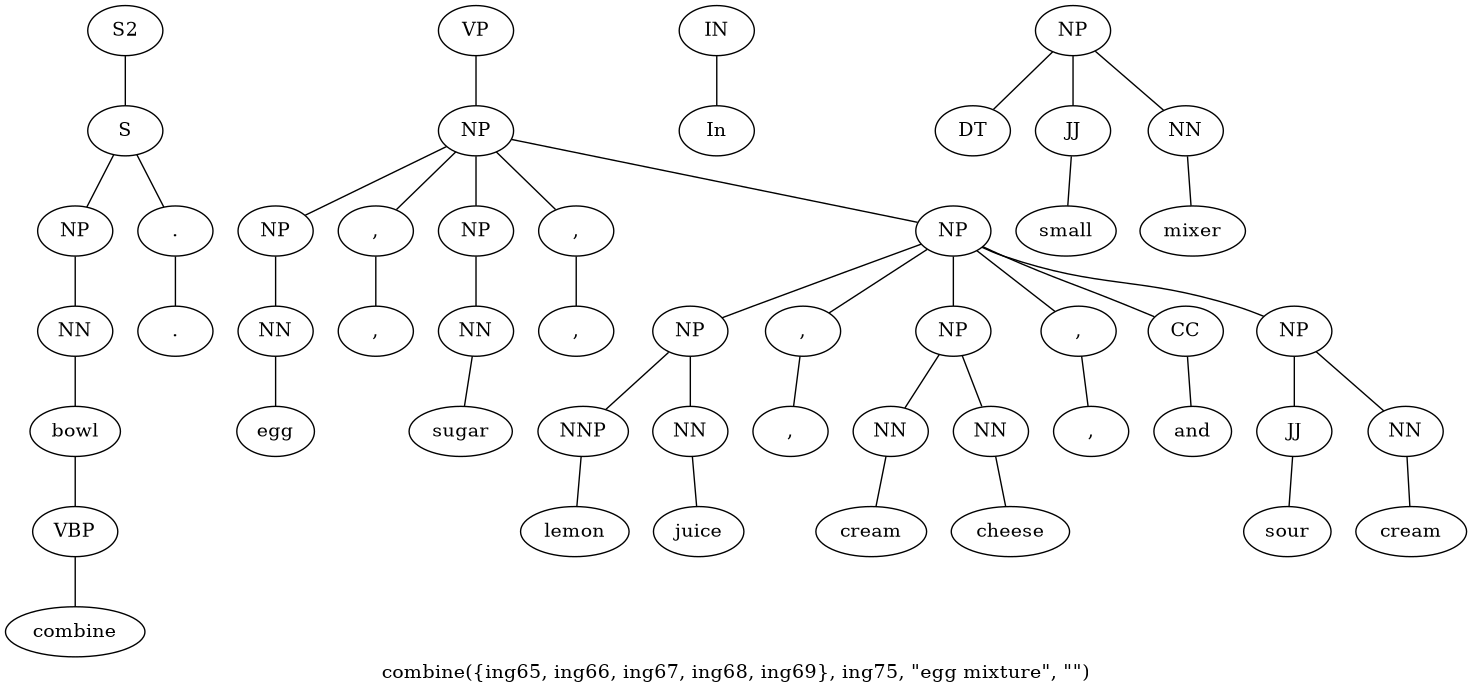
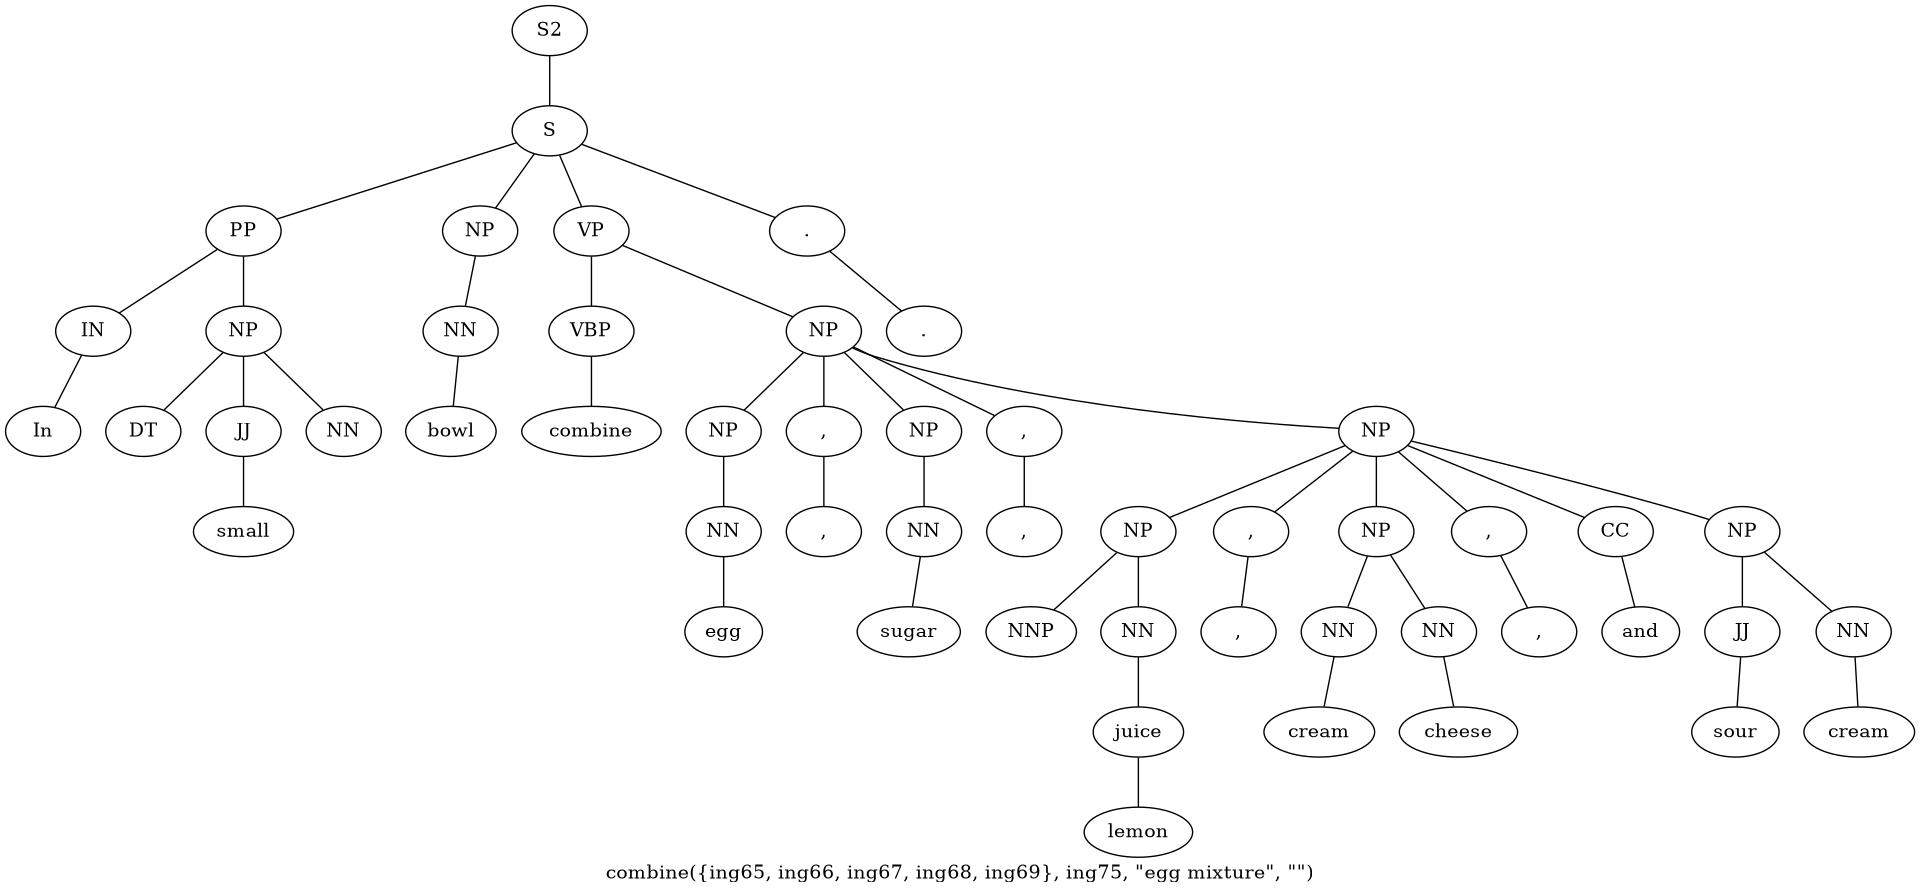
edge "S" -- "VP": added
node "PP": added
node "mixer": removed
edge "bowl" -- "VBP": now "VP" -- "VBP"
edge "NNP" -- "lemon": now "juice" -- "lemon"
